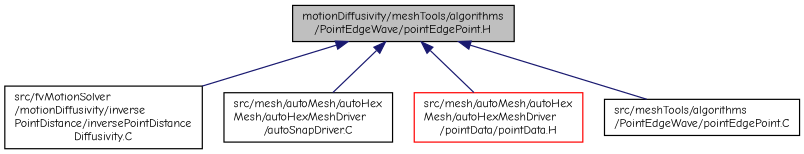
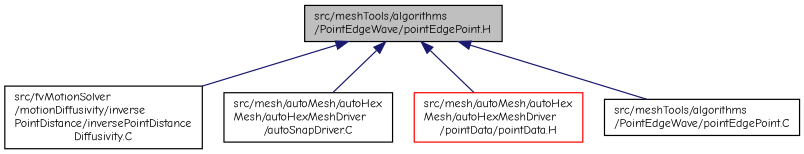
node "motionDiffusivity/meshTools/algorithms /PointEdgeWave/pointEdgePoint.H": label "motionDiffusivity/meshTools/algorithms /PointEdgeWave/pointEdgePoint.H" -> "src/meshTools/algorithms /PointEdgeWave/pointEdgePoint.H"
